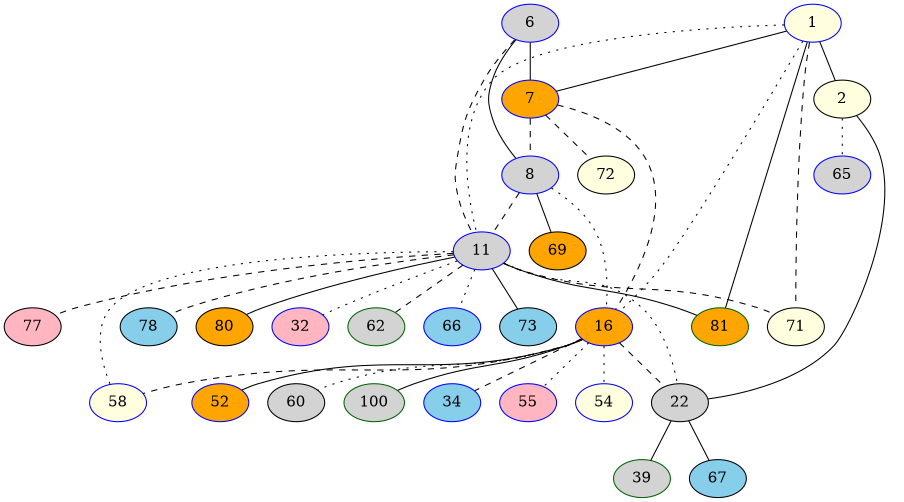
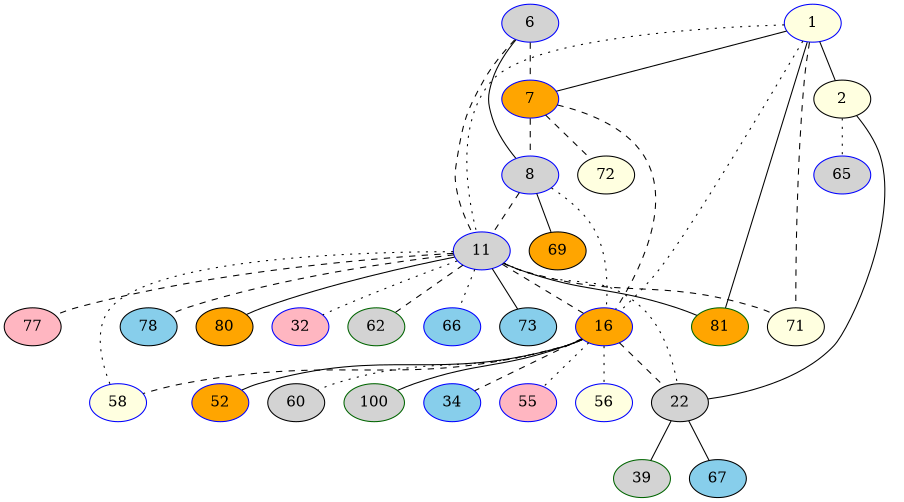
edge "6" -- "7": style solid -> dashed
edge "11" -- "16": added
node "54": label "54" -> "56"
